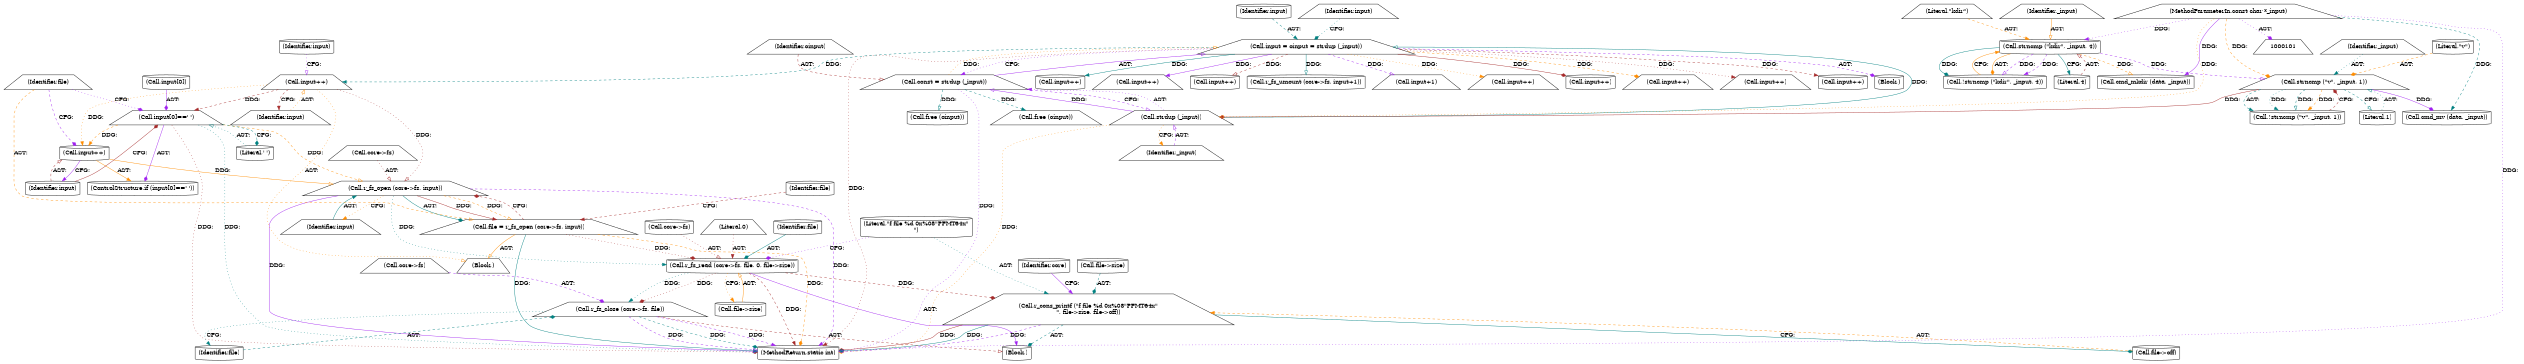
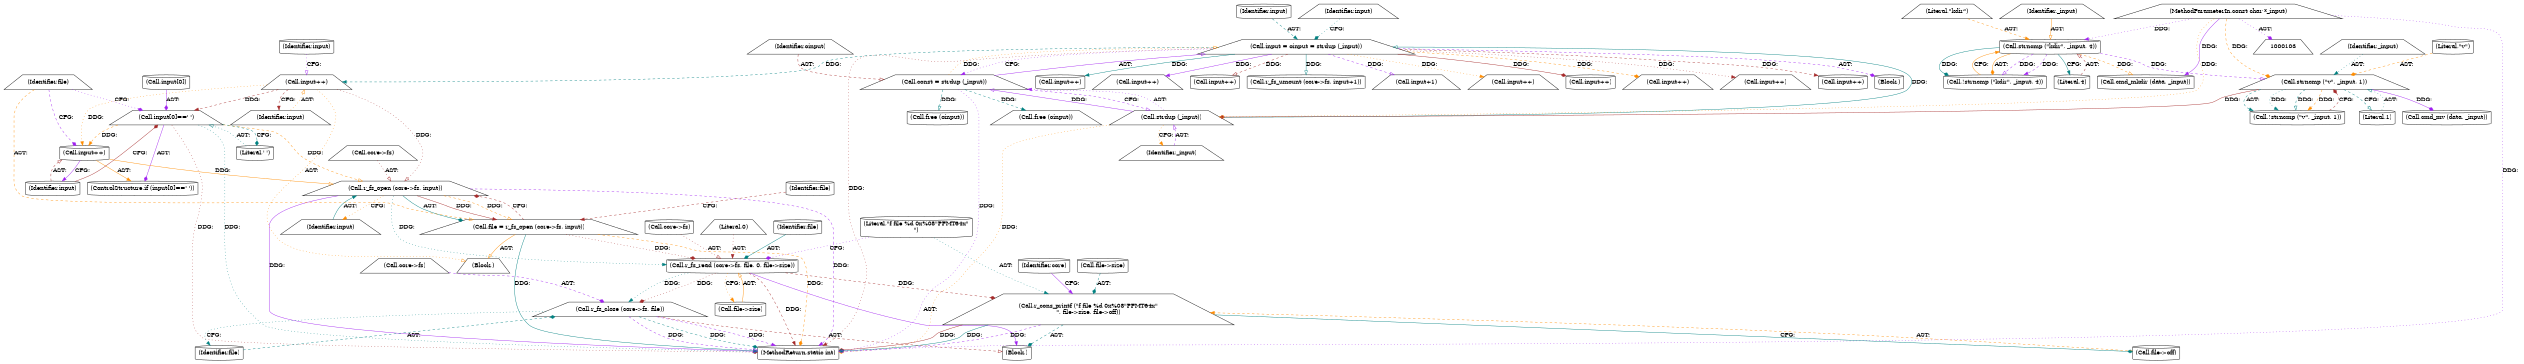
edge "(MethodParameterIn,const char *_input)" -> "(Call,cmd_mv (data, _input))": removed, label "DDG:"
node "1000101": label "1000101" -> "1000103"
